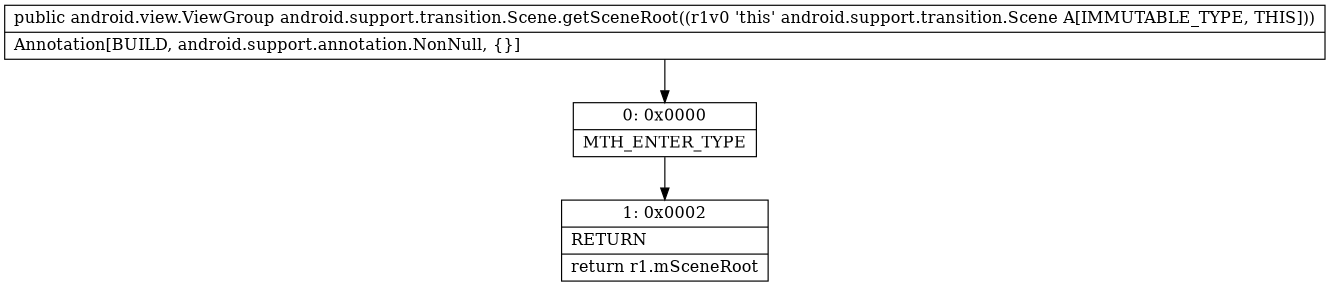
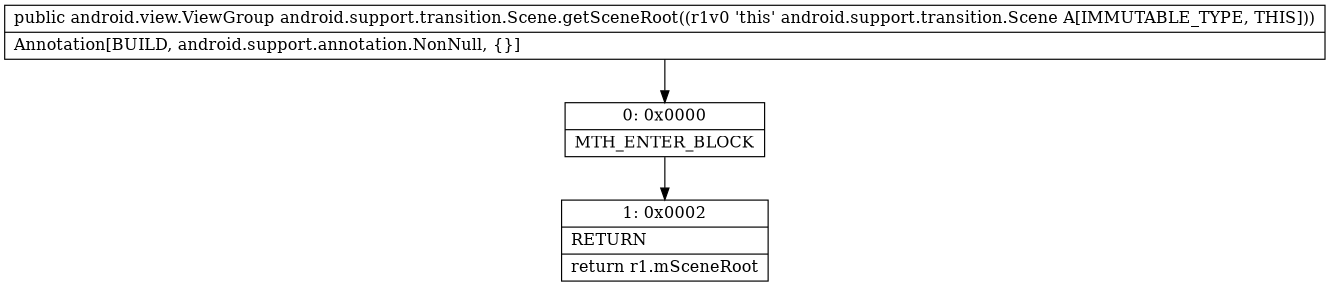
node "0: 0x0000": text "MTH_ENTER_TYPE" -> "MTH_ENTER_BLOCK"
